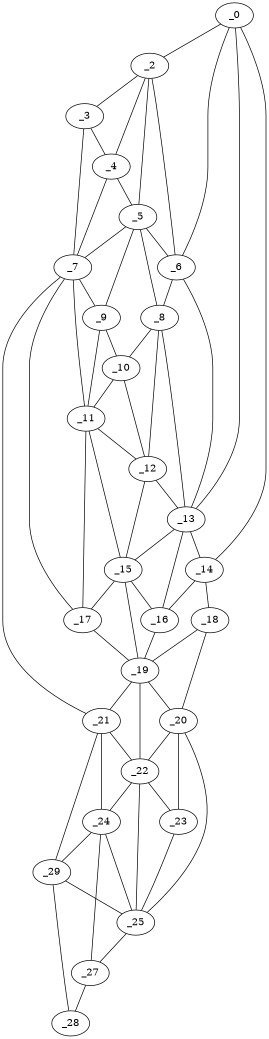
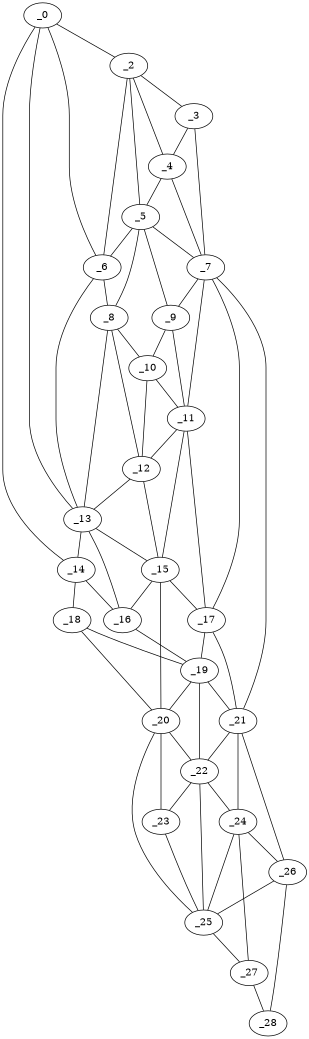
edge "_15" -- "_19": now "_15" -- "_20"
edge "_17" -- "_21": added
node "_29": label "_29" -> "_26"
